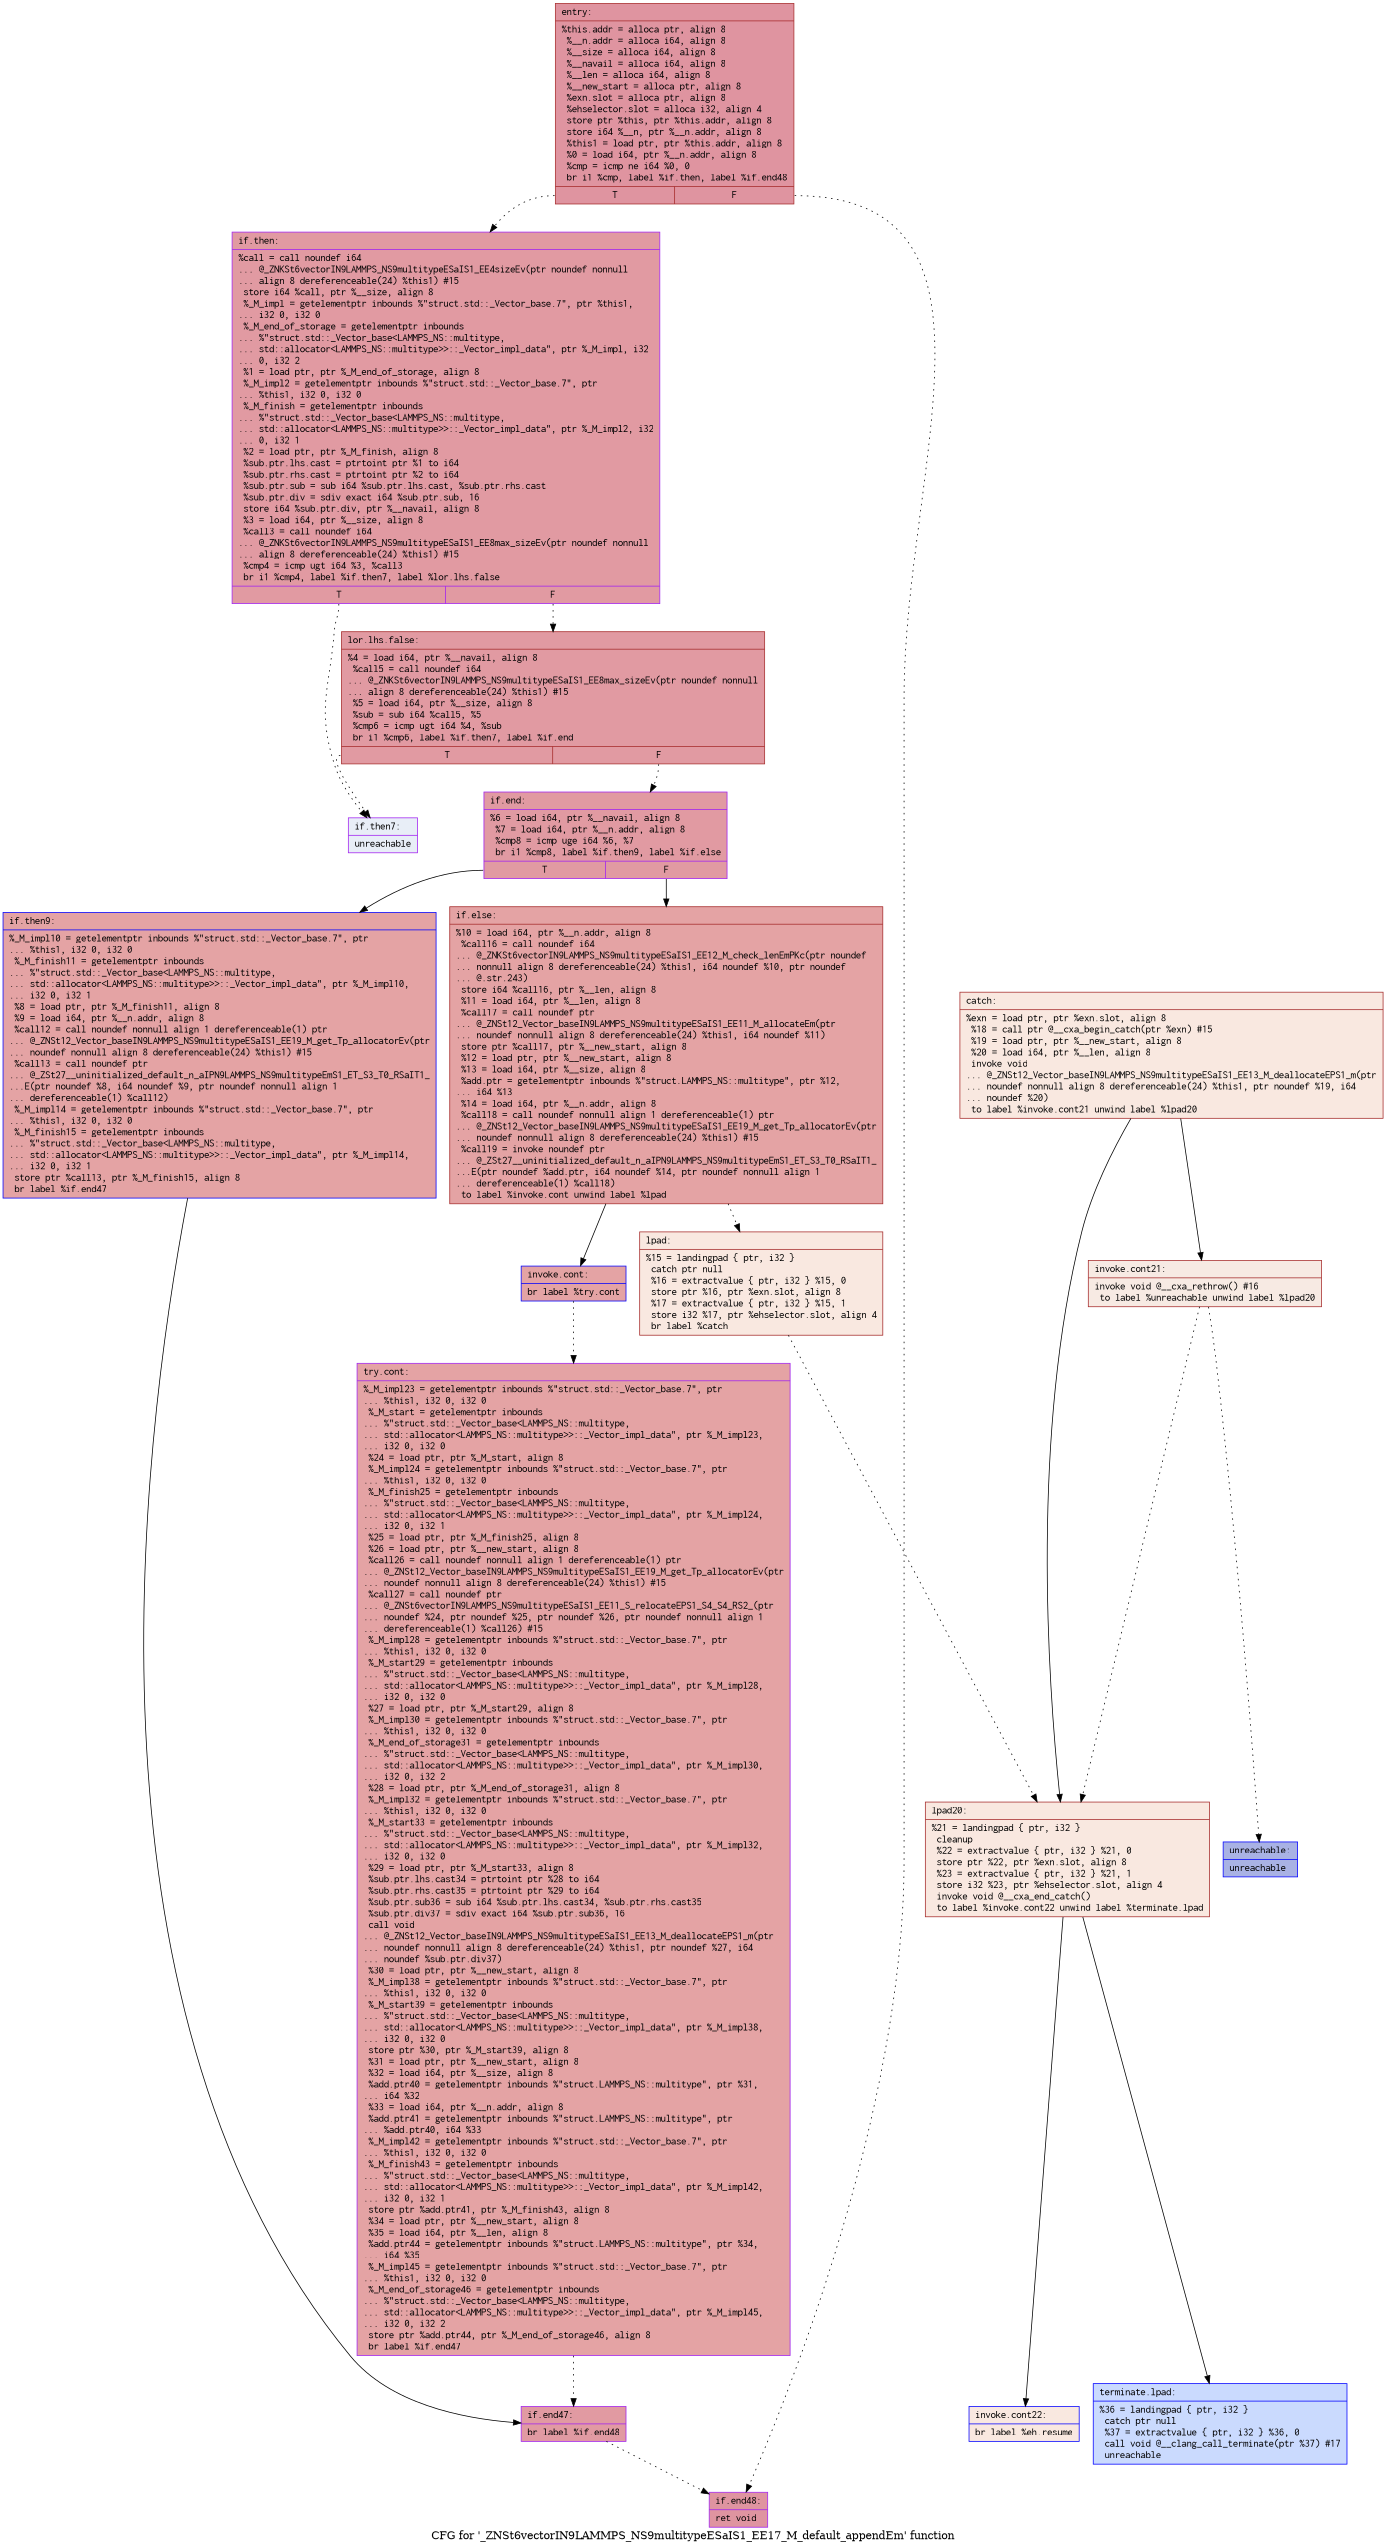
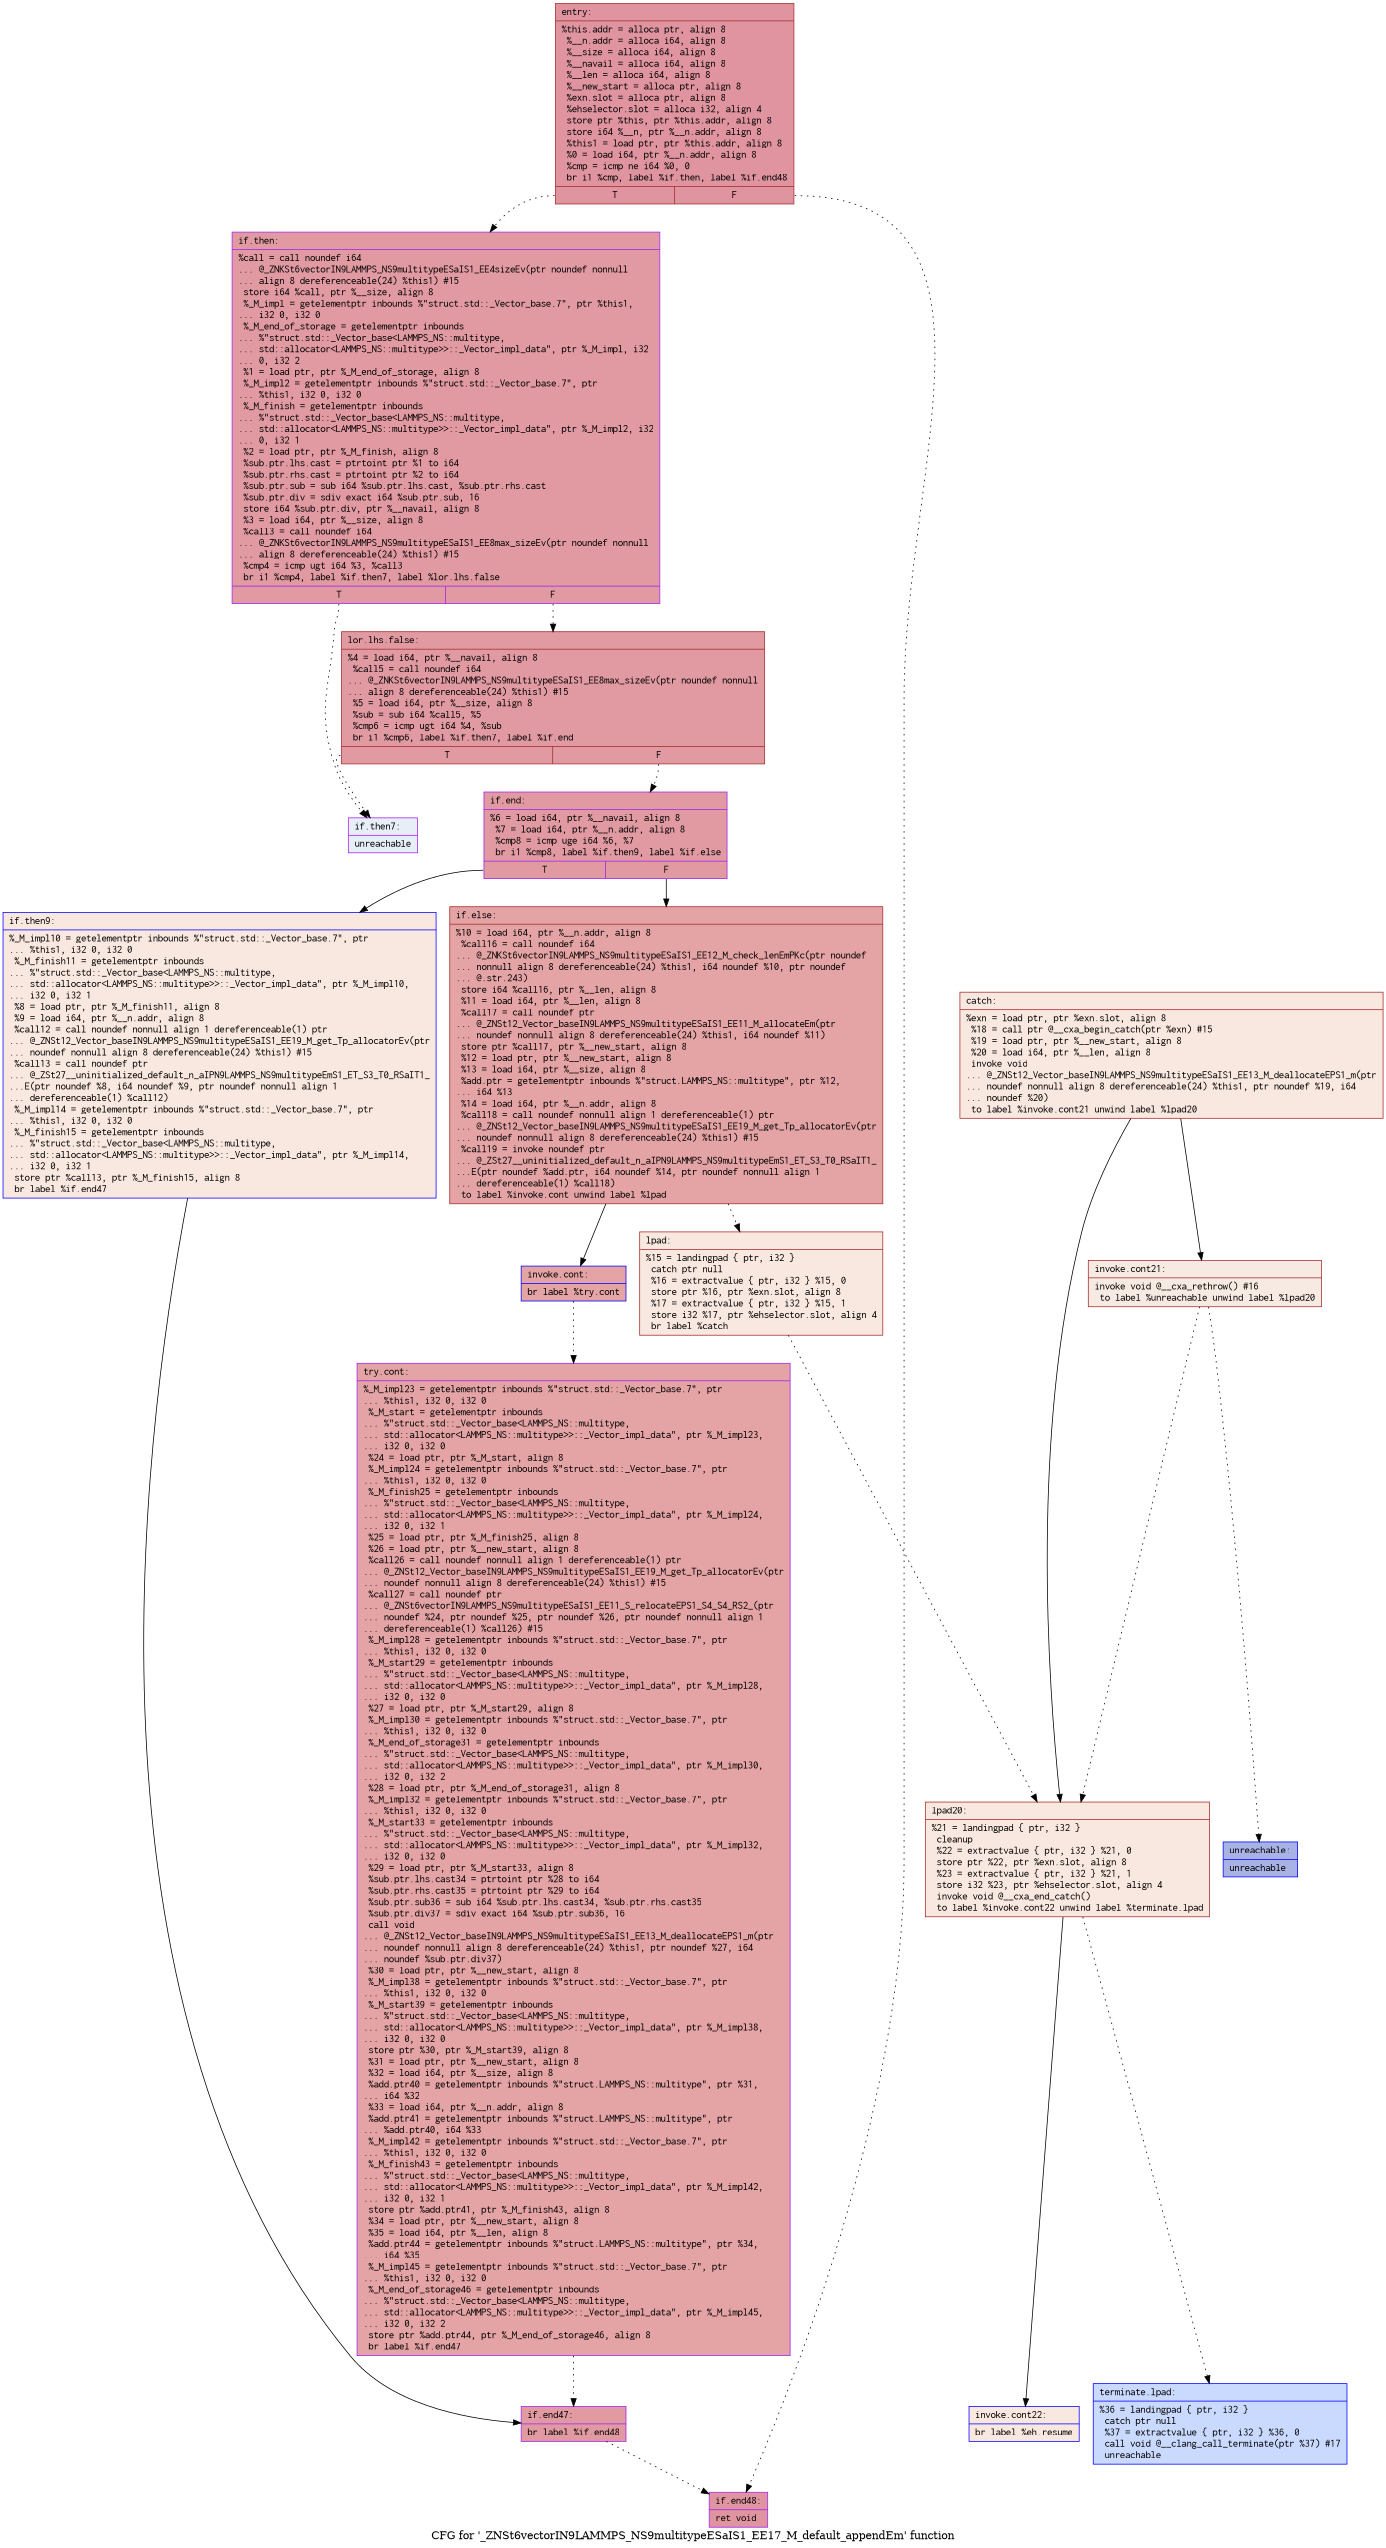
node "if.then9:": fillcolor #c32e3170 -> #f1ccb870
edge "lpad20:" -> "terminate.lpad:": style solid -> dotted
